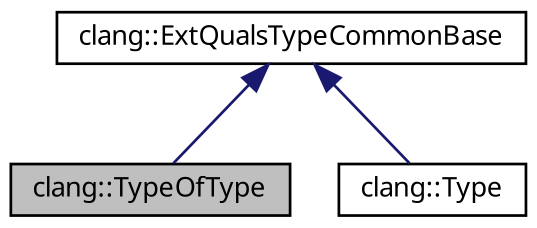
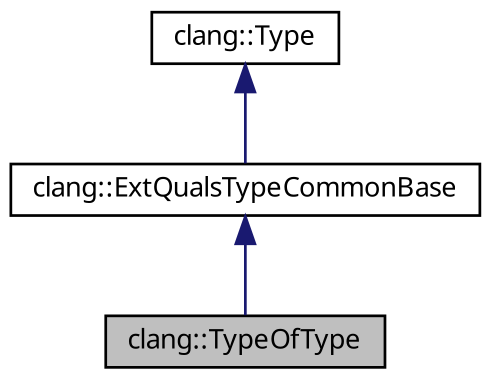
edge "clang::Type" -> "clang::ExtQualsTypeCommonBase": reversed
